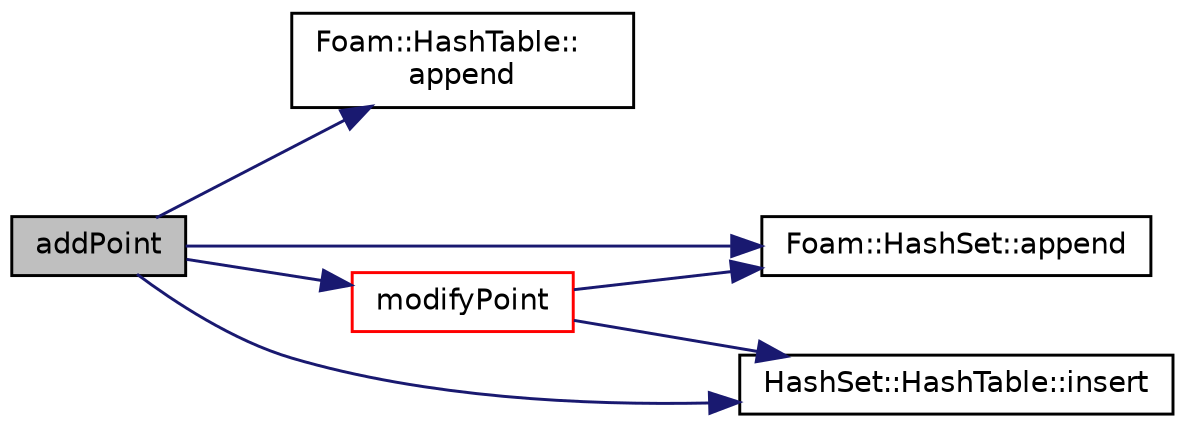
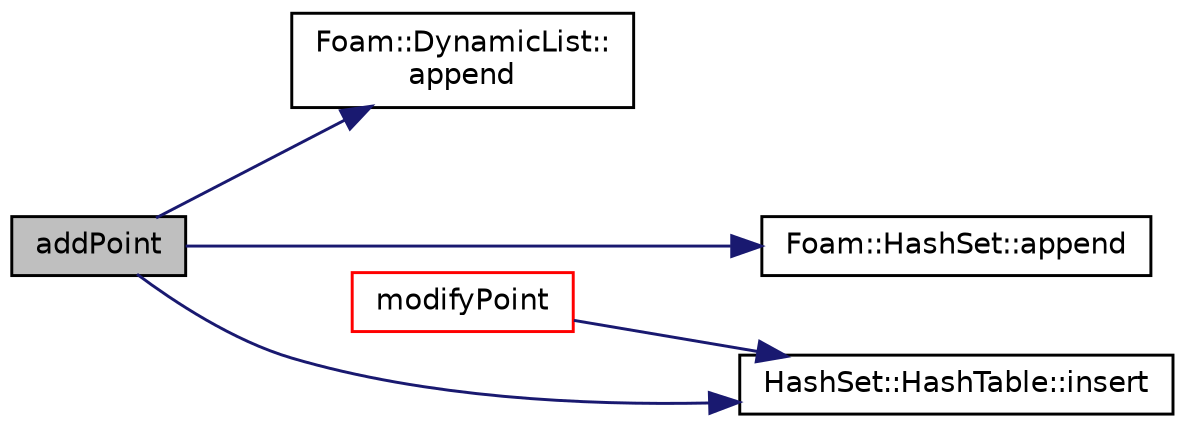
node "Foam::HashTable:: append": label "Foam::HashTable:: append" -> "Foam::DynamicList:: append"
edge "addPoint" -> "modifyPoint": removed
edge "modifyPoint" -> "Foam::HashSet::append": removed
